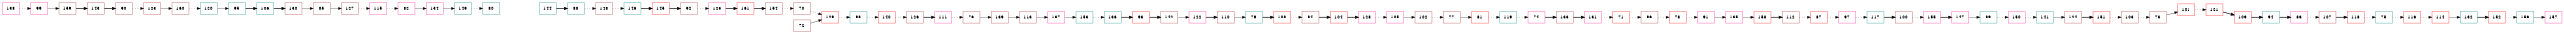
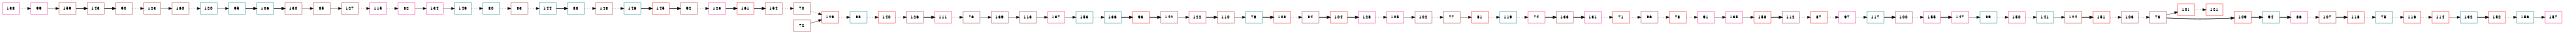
node "83": added
edge "121" -> "109": now "73" -> "109"
